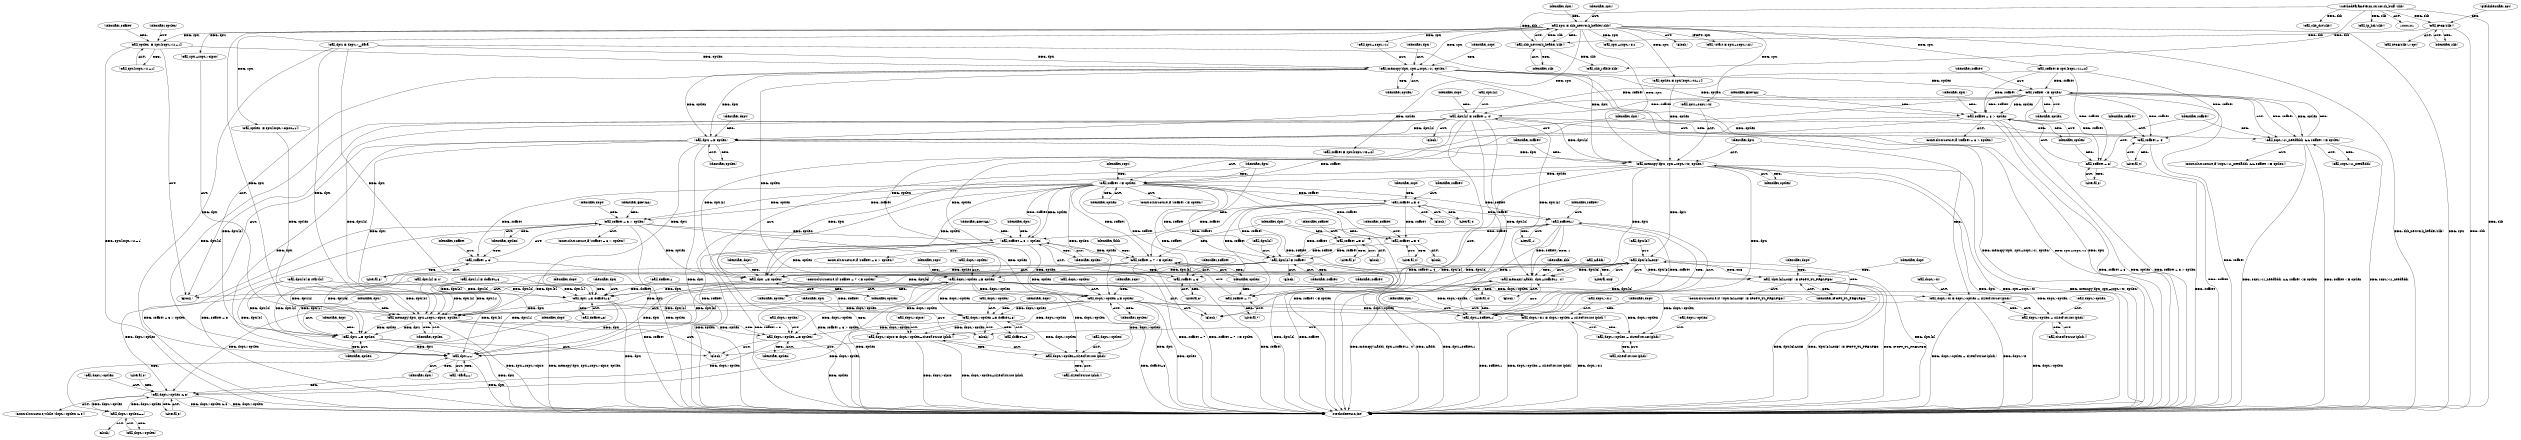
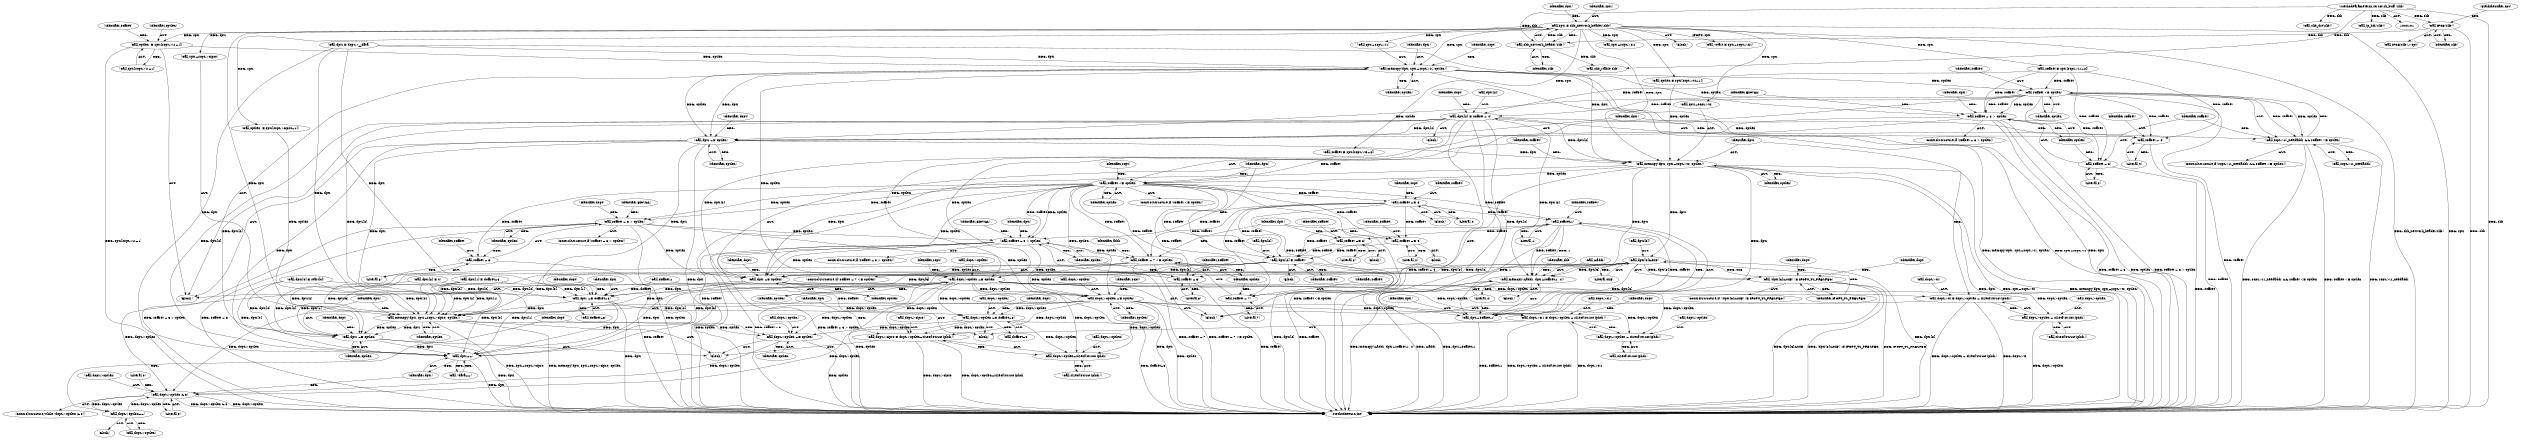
edge "(Call,dptr++)" -> "(Call,*data++)": label "AST: " -> "CFG: "
